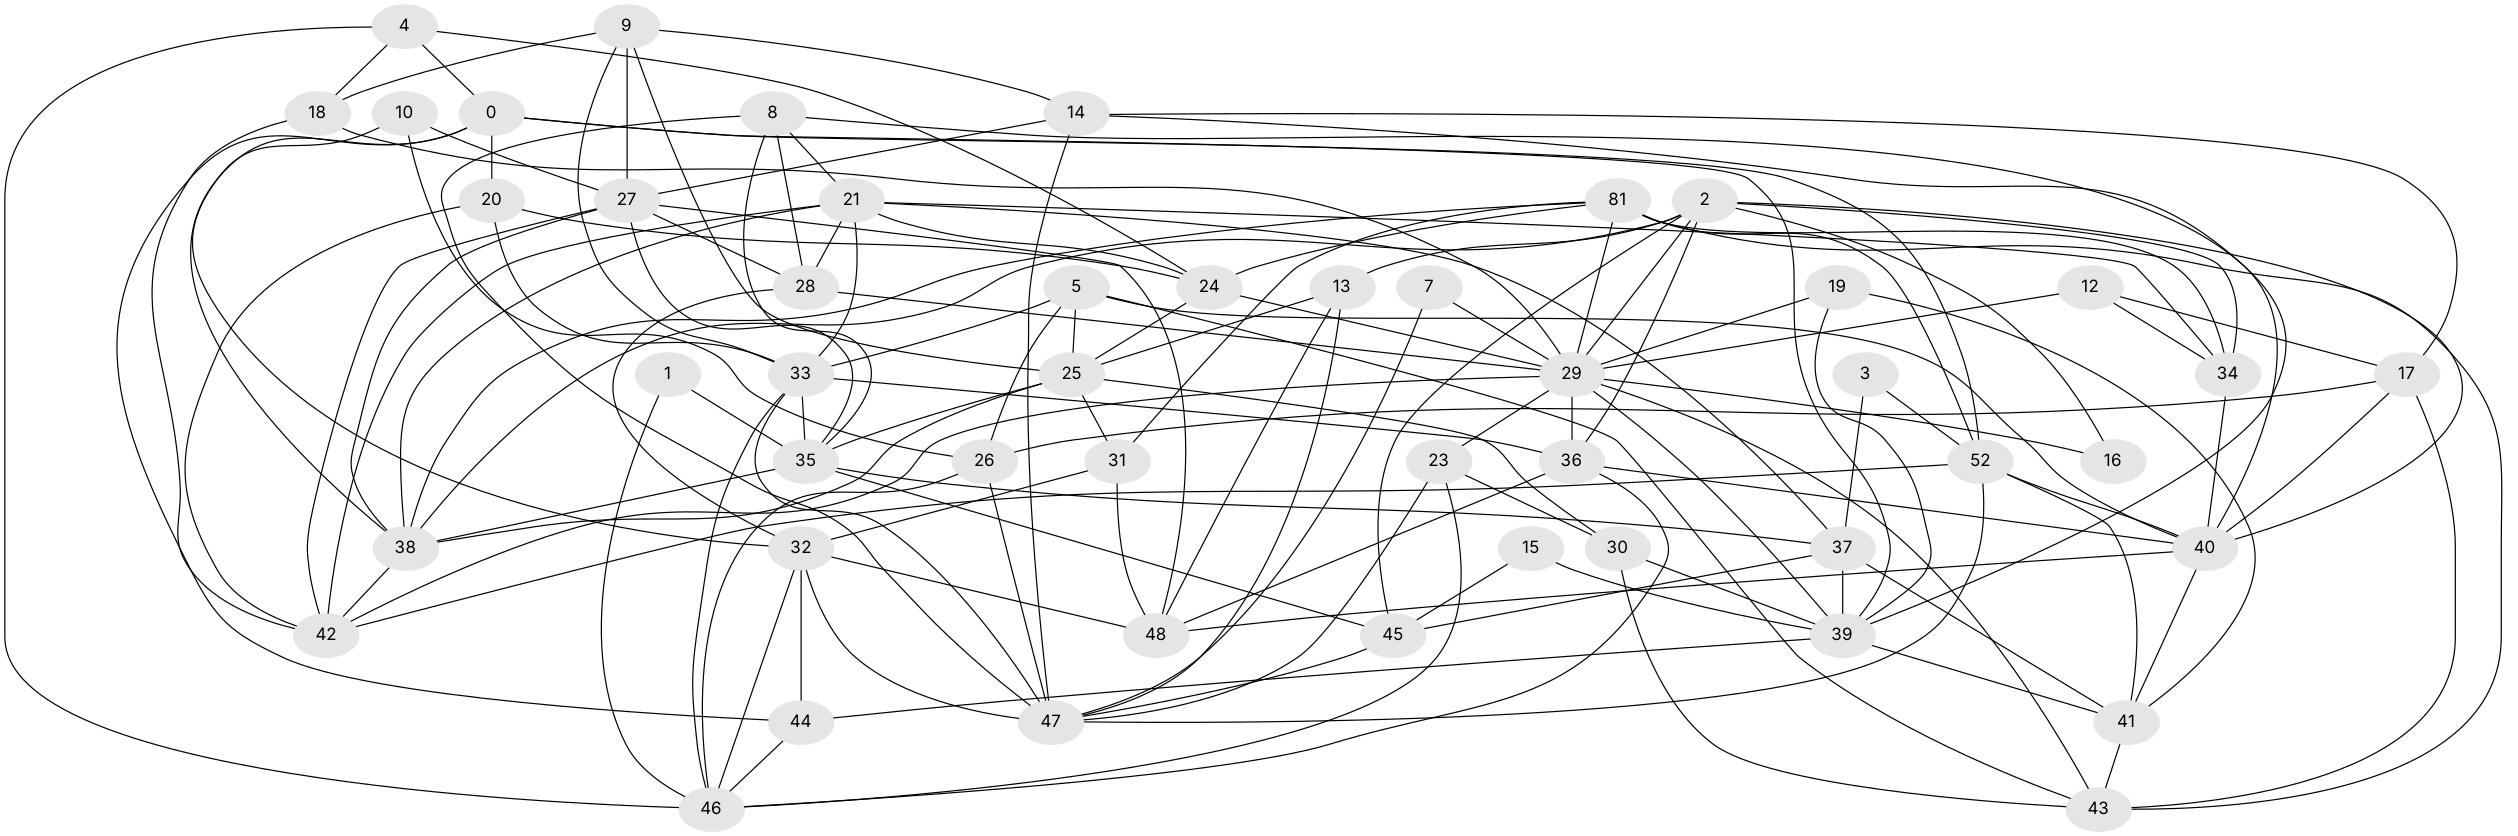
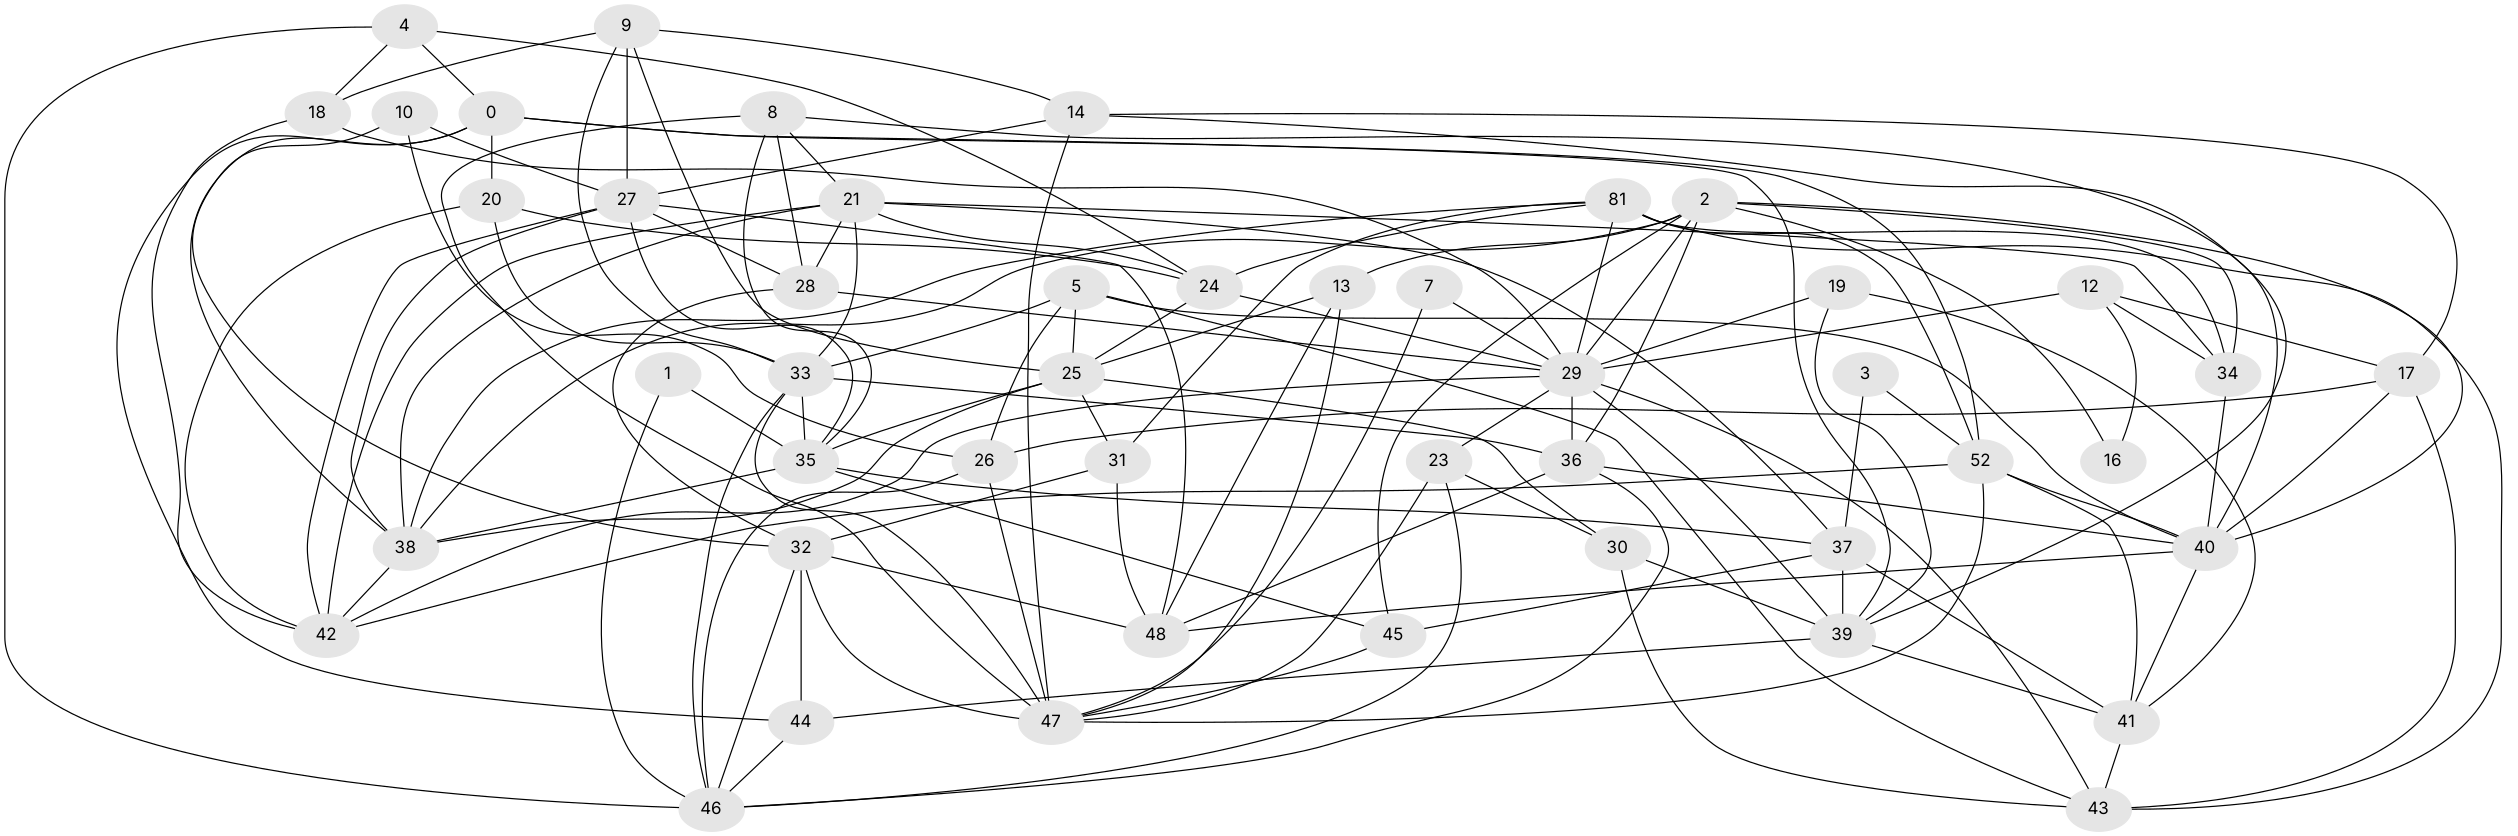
edge "29" -- "16": now "12" -- "16"
node "15": removed
